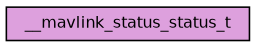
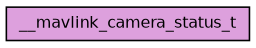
node "__mavlink_status_status_t": label "__mavlink_status_status_t" -> "__mavlink_camera_status_t"
